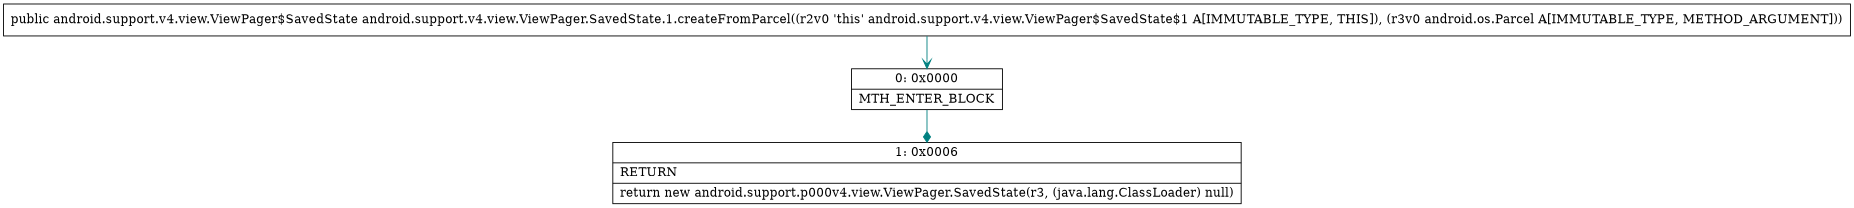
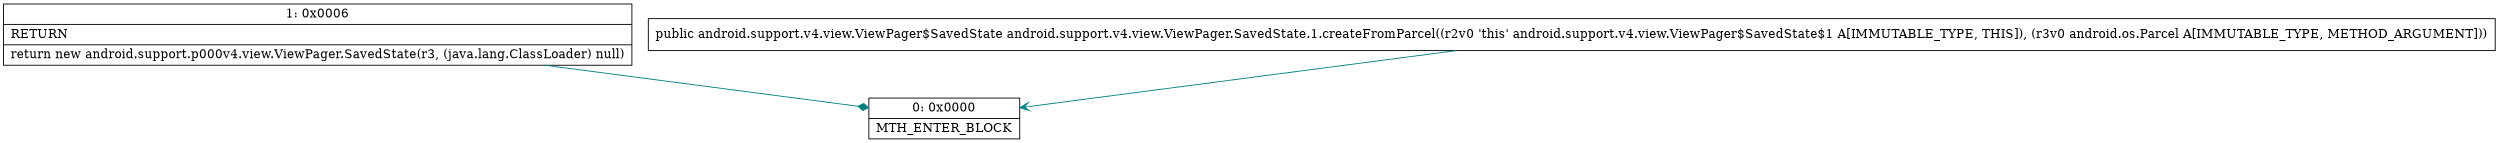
edge "0: 0x0000" -> "1: 0x0006": reversed
